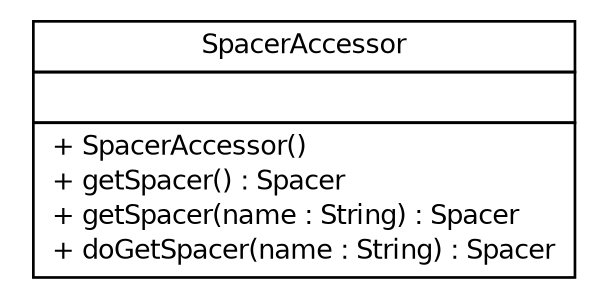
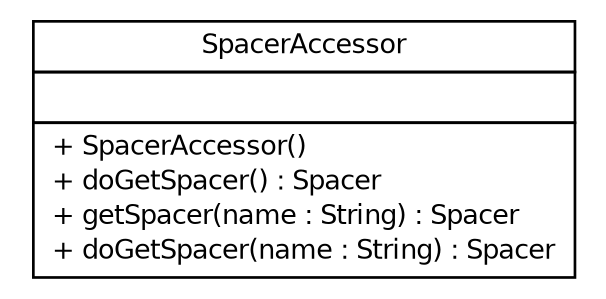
node "SpacerAccessor": text "+ getSpacer() : Spacer" -> "+ doGetSpacer() : Spacer"
